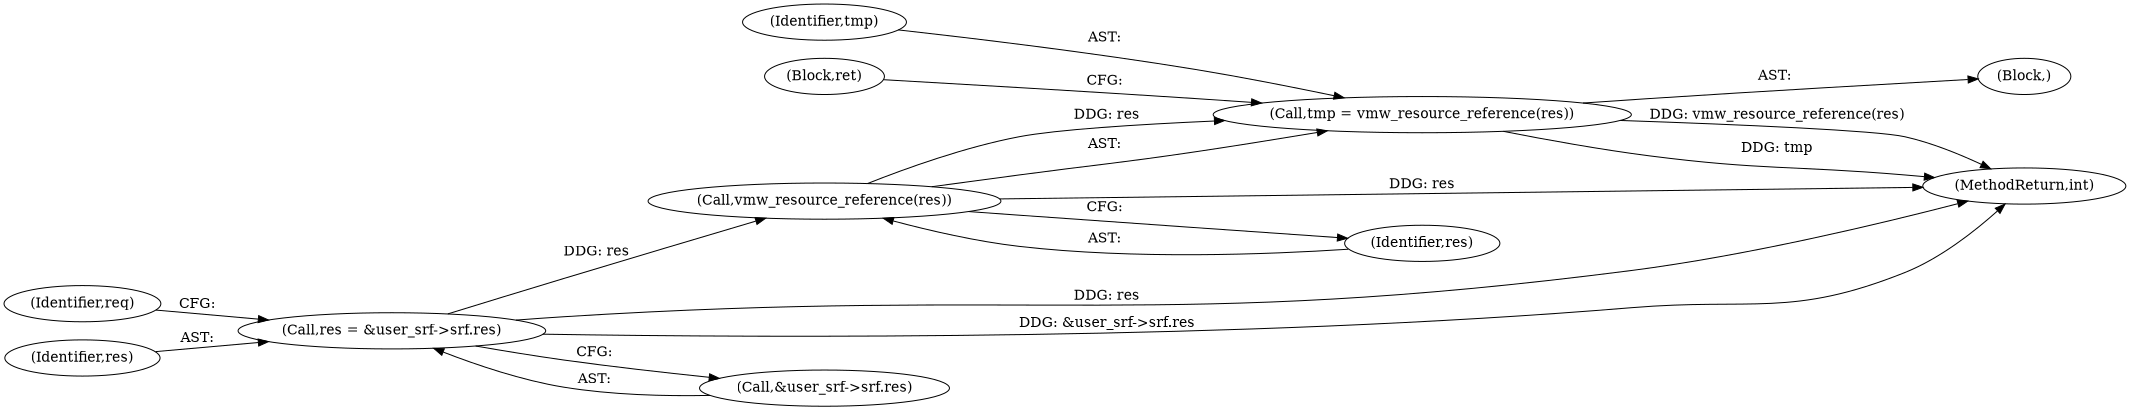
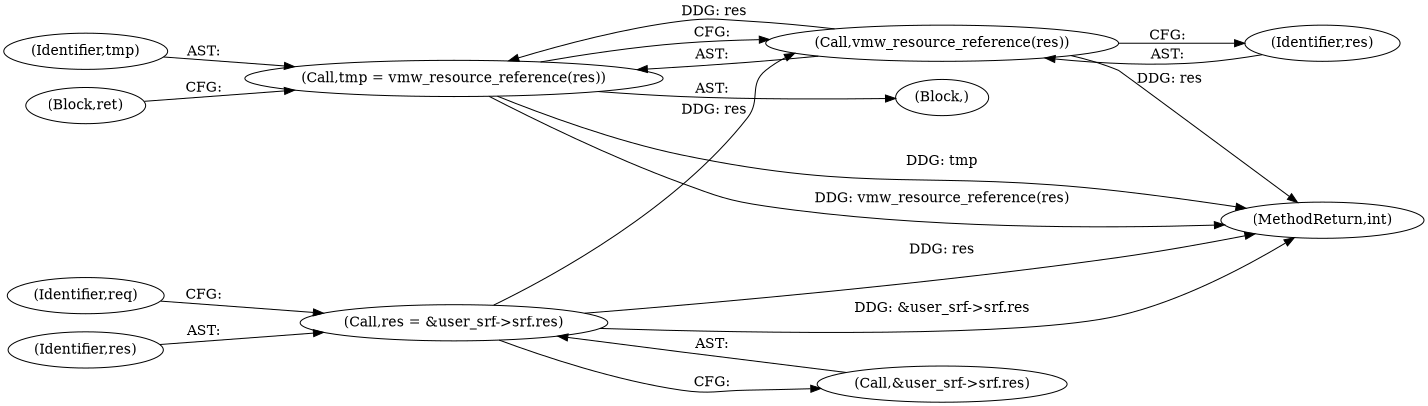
edge "(Call,tmp = vmw_resource_reference(res))" -> "(Call,vmw_resource_reference(res))": added, label "CFG:"
